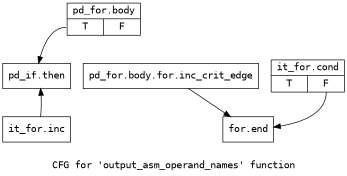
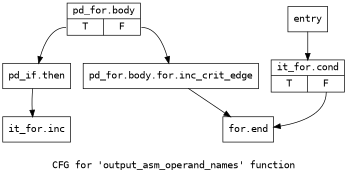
node "entry": added
edge "pd_for.body" -> "pd_for.body.for.inc_crit_edge": added
edge "it_for.inc" -> "pd_if.then": reversed
